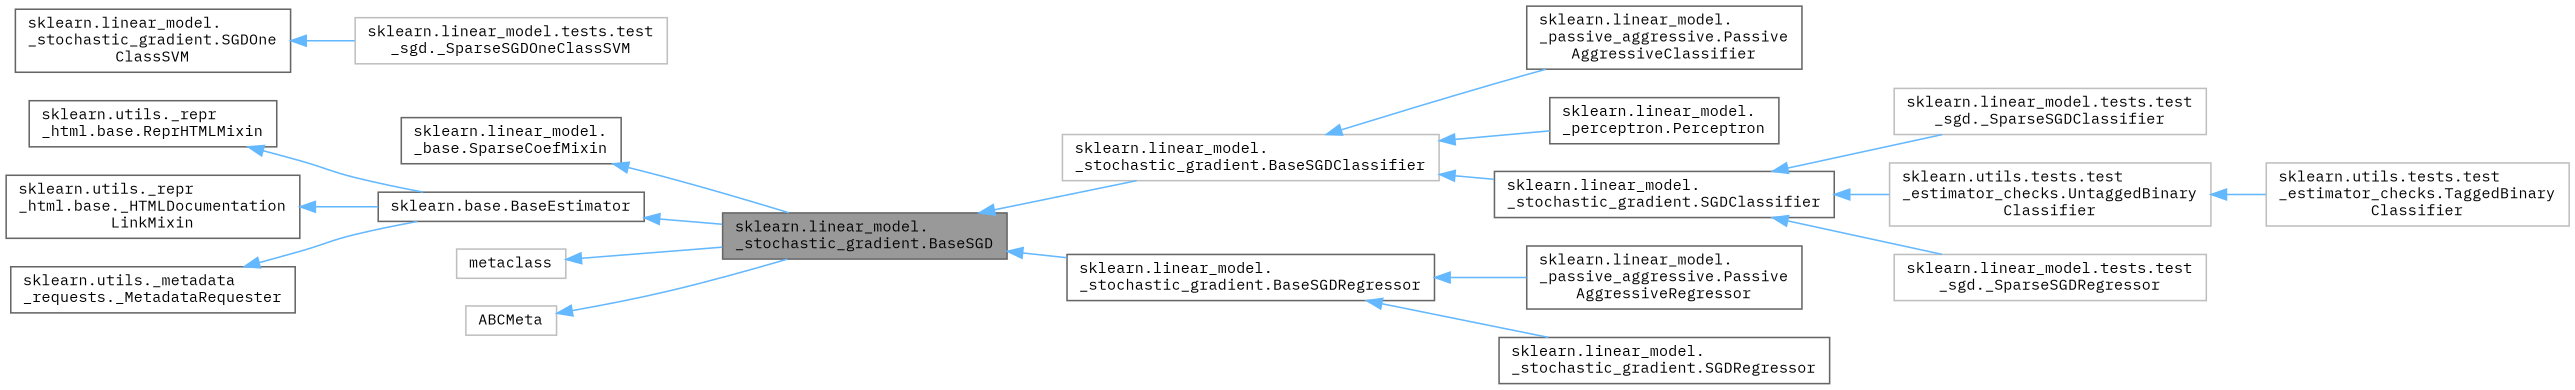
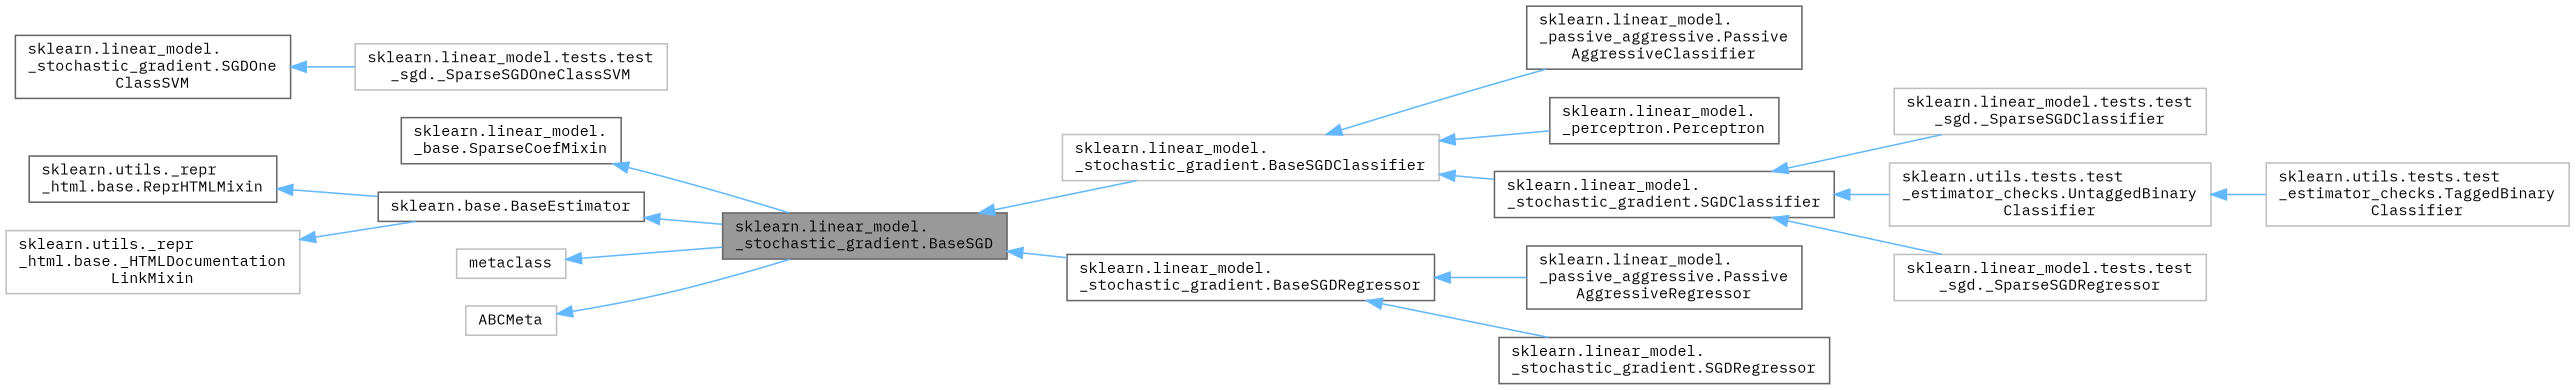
node "sklearn.utils._repr _html.base._HTMLDocumentation LinkMixin": color gray40 -> grey75
node "sklearn.utils._metadata _requests._MetadataRequester": removed
